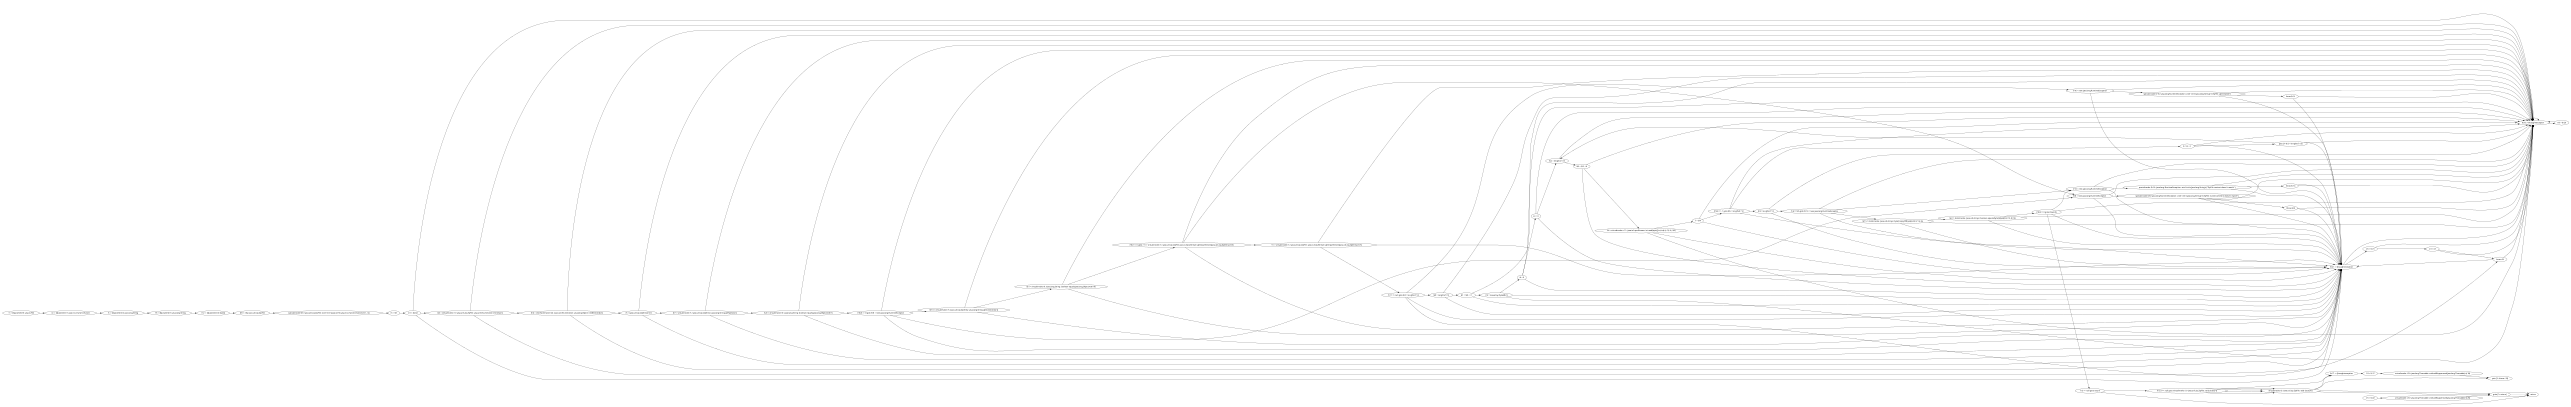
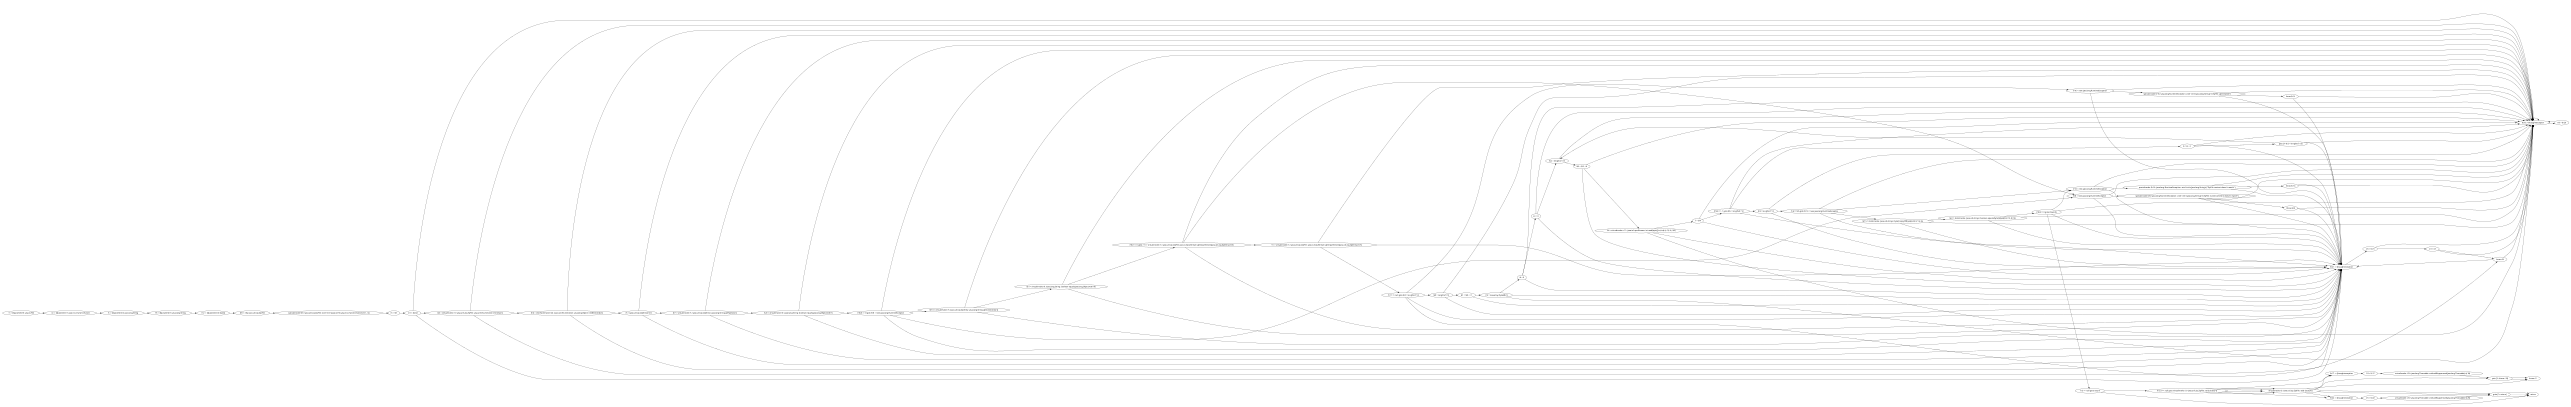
edge "$i1 = $i0 << 1" -> "$r20 := @caughtexception": removed
edge "$r21 := @caughtexception" -> "$r20 := @caughtexception": removed
node "throw r19": added
node "$r22 := @caughtexception": added
